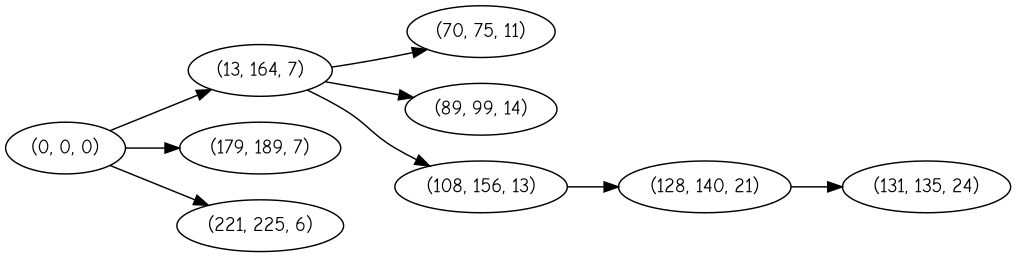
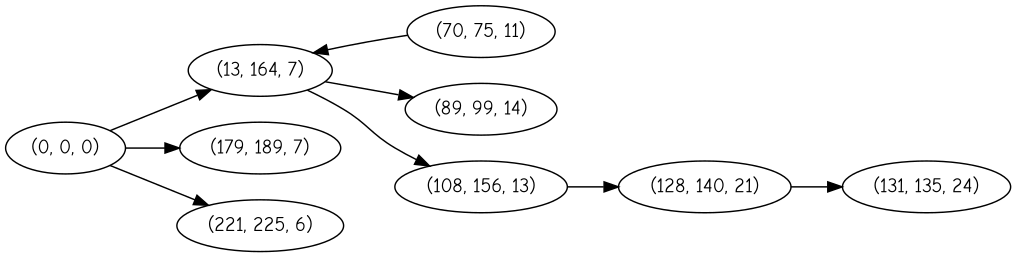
edge "(13, 164, 7)" -> "(70, 75, 11)": reversed
